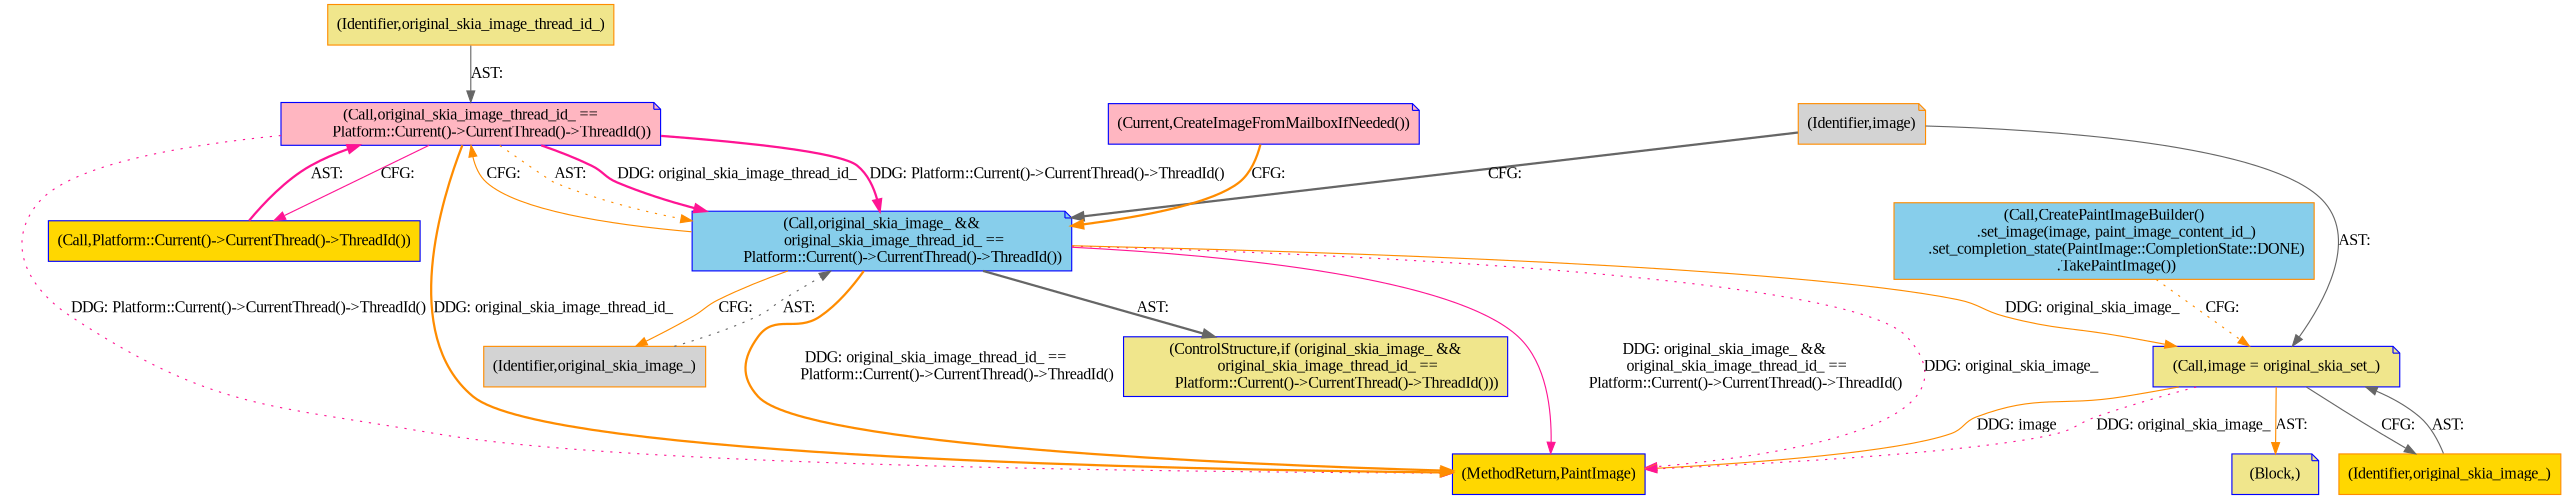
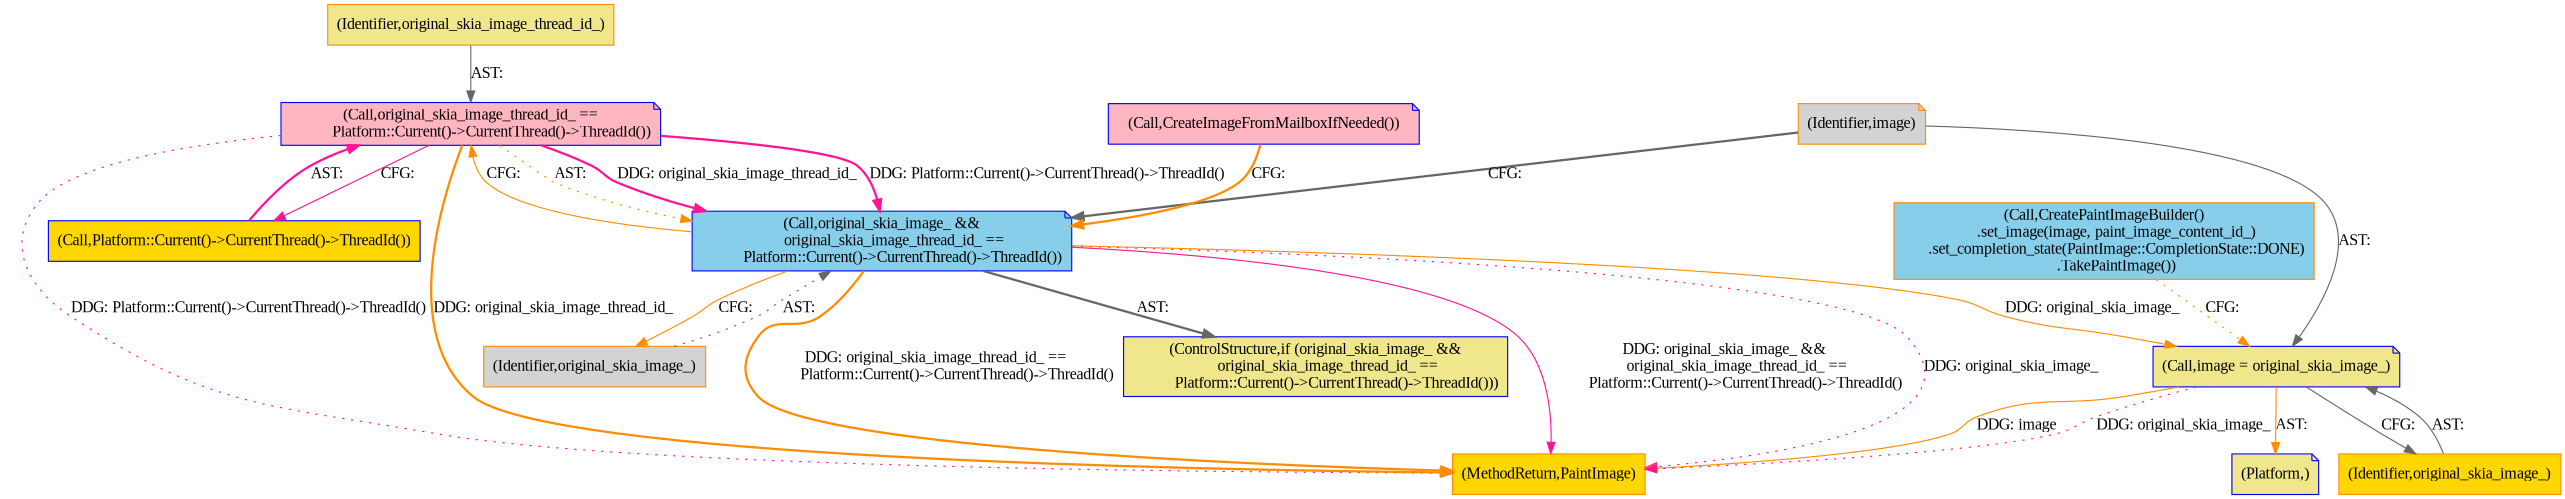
node "(Current,CreateImageFromMailboxIfNeeded())": label "(Current,CreateImageFromMailboxIfNeeded())" -> "(Call,CreateImageFromMailboxIfNeeded())"
node "(Call,image = original_skia_set_)": label "(Call,image = original_skia_set_)" -> "(Call,image = original_skia_image_)"
node "(MethodReturn,PaintImage)": color blue -> darkorange
node "(Block,)": label "(Block,)" -> "(Platform,)"
